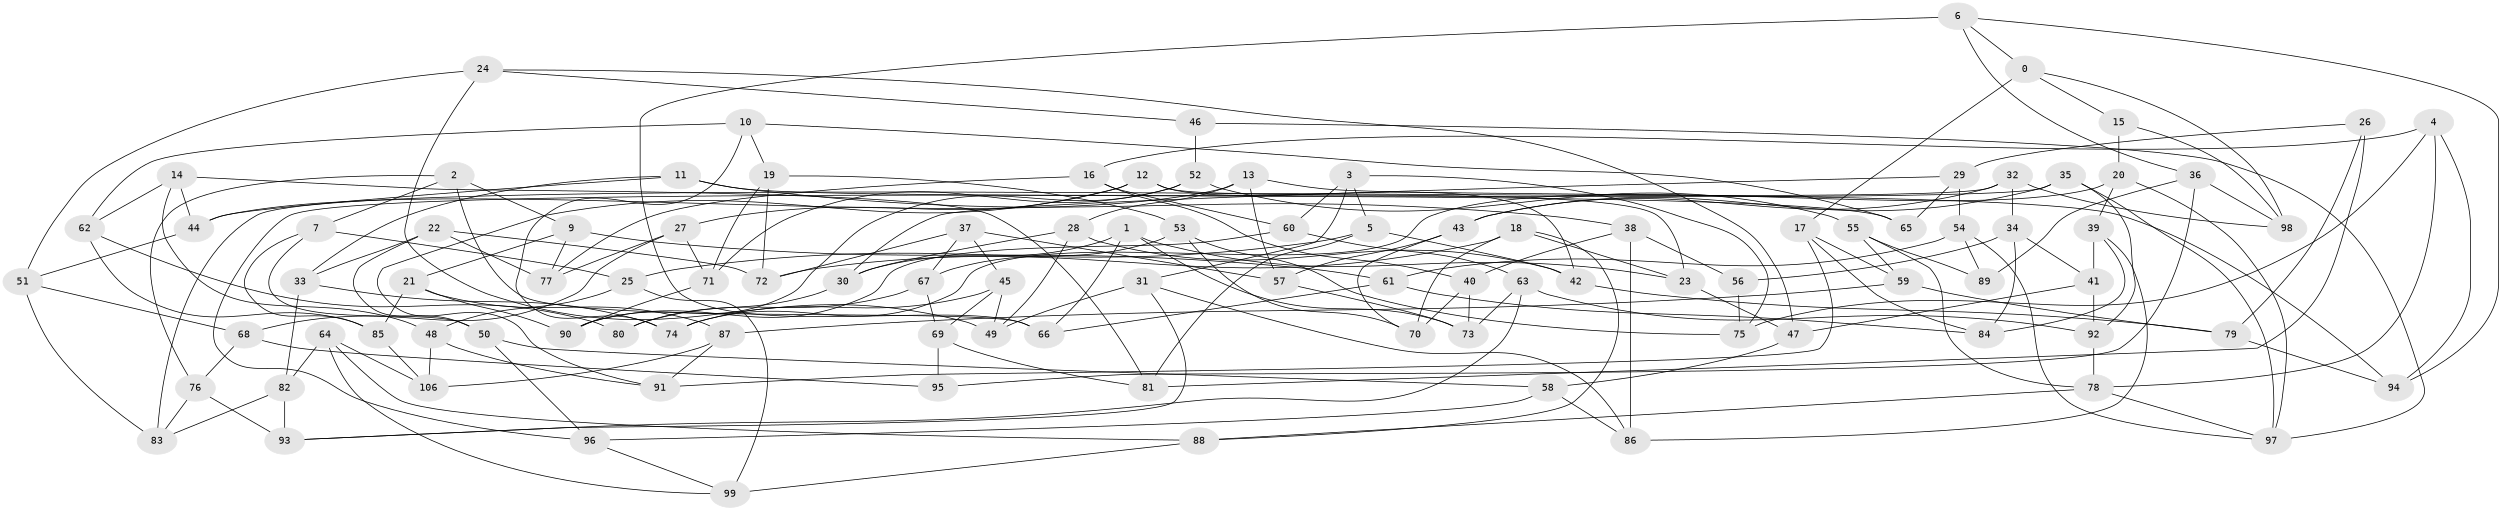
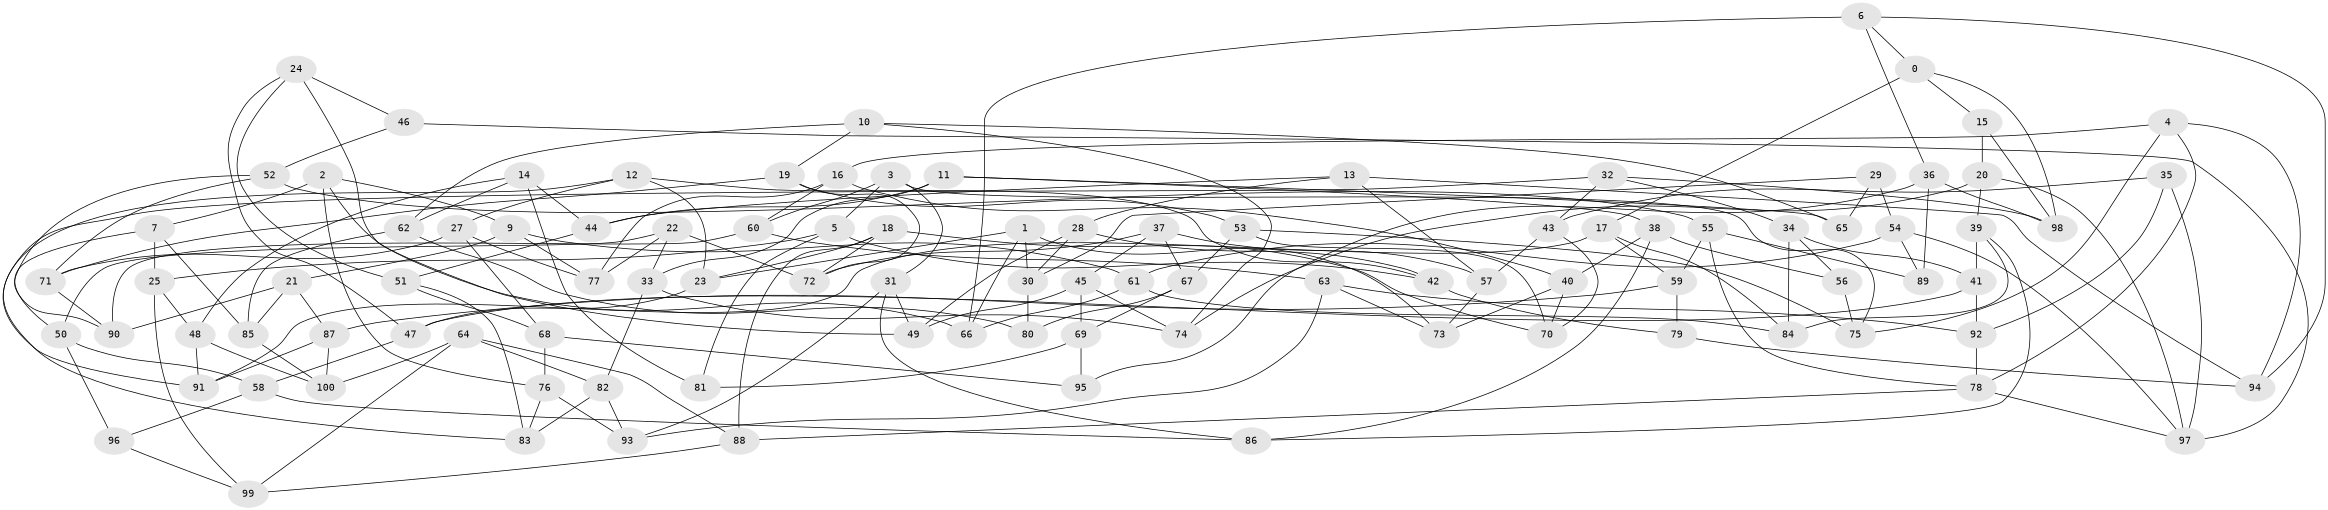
node "26": removed
edge "35" -- "96": removed
node "106": label "106" -> "100"
